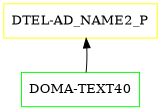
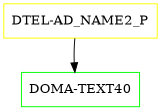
edge "DOMA-TEXT40" -> "DTEL-AD_NAME2_P": reversed
